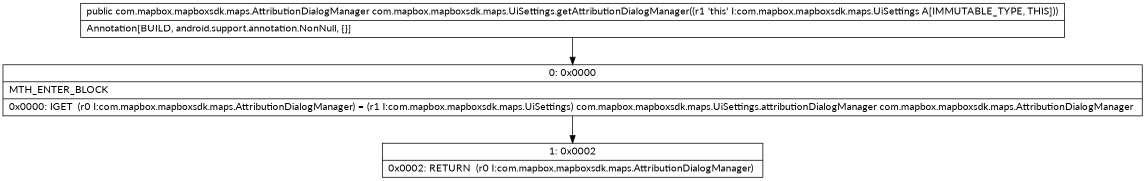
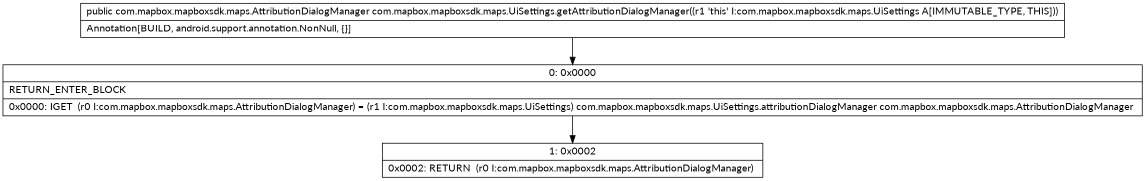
node "0: 0x0000": text "MTH_ENTER_BLOCK" -> "RETURN_ENTER_BLOCK"
